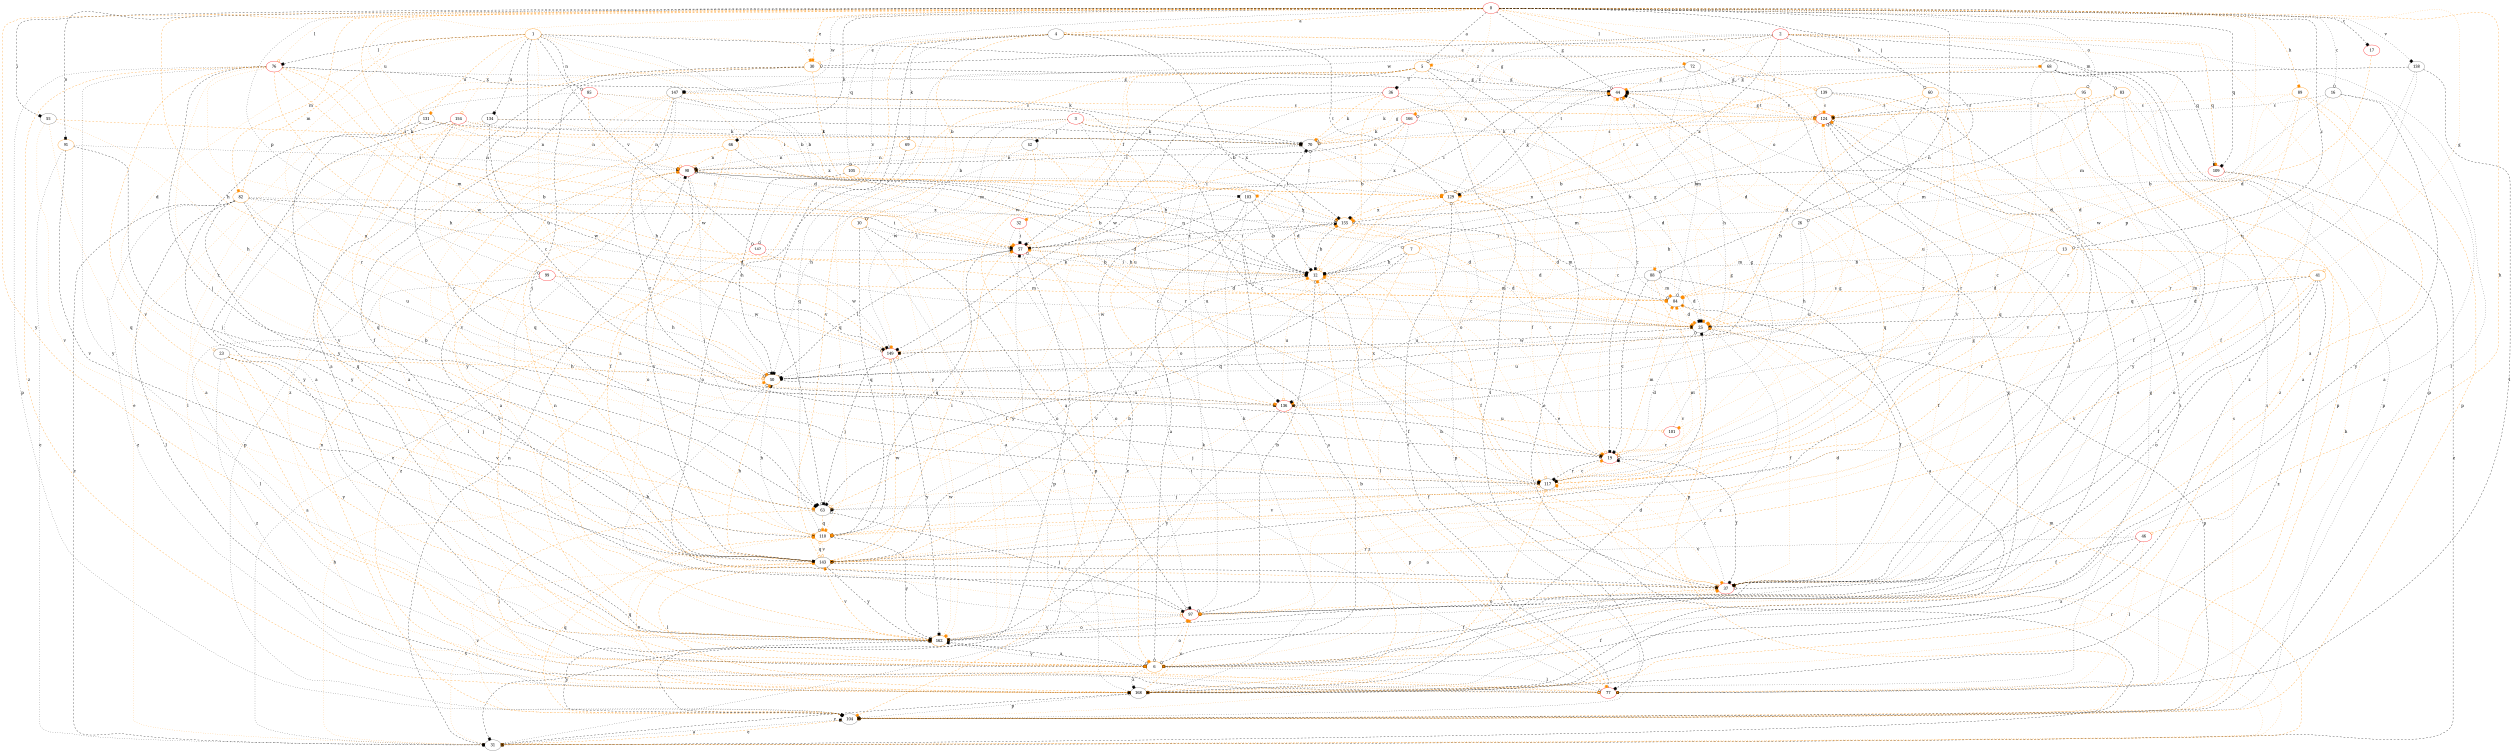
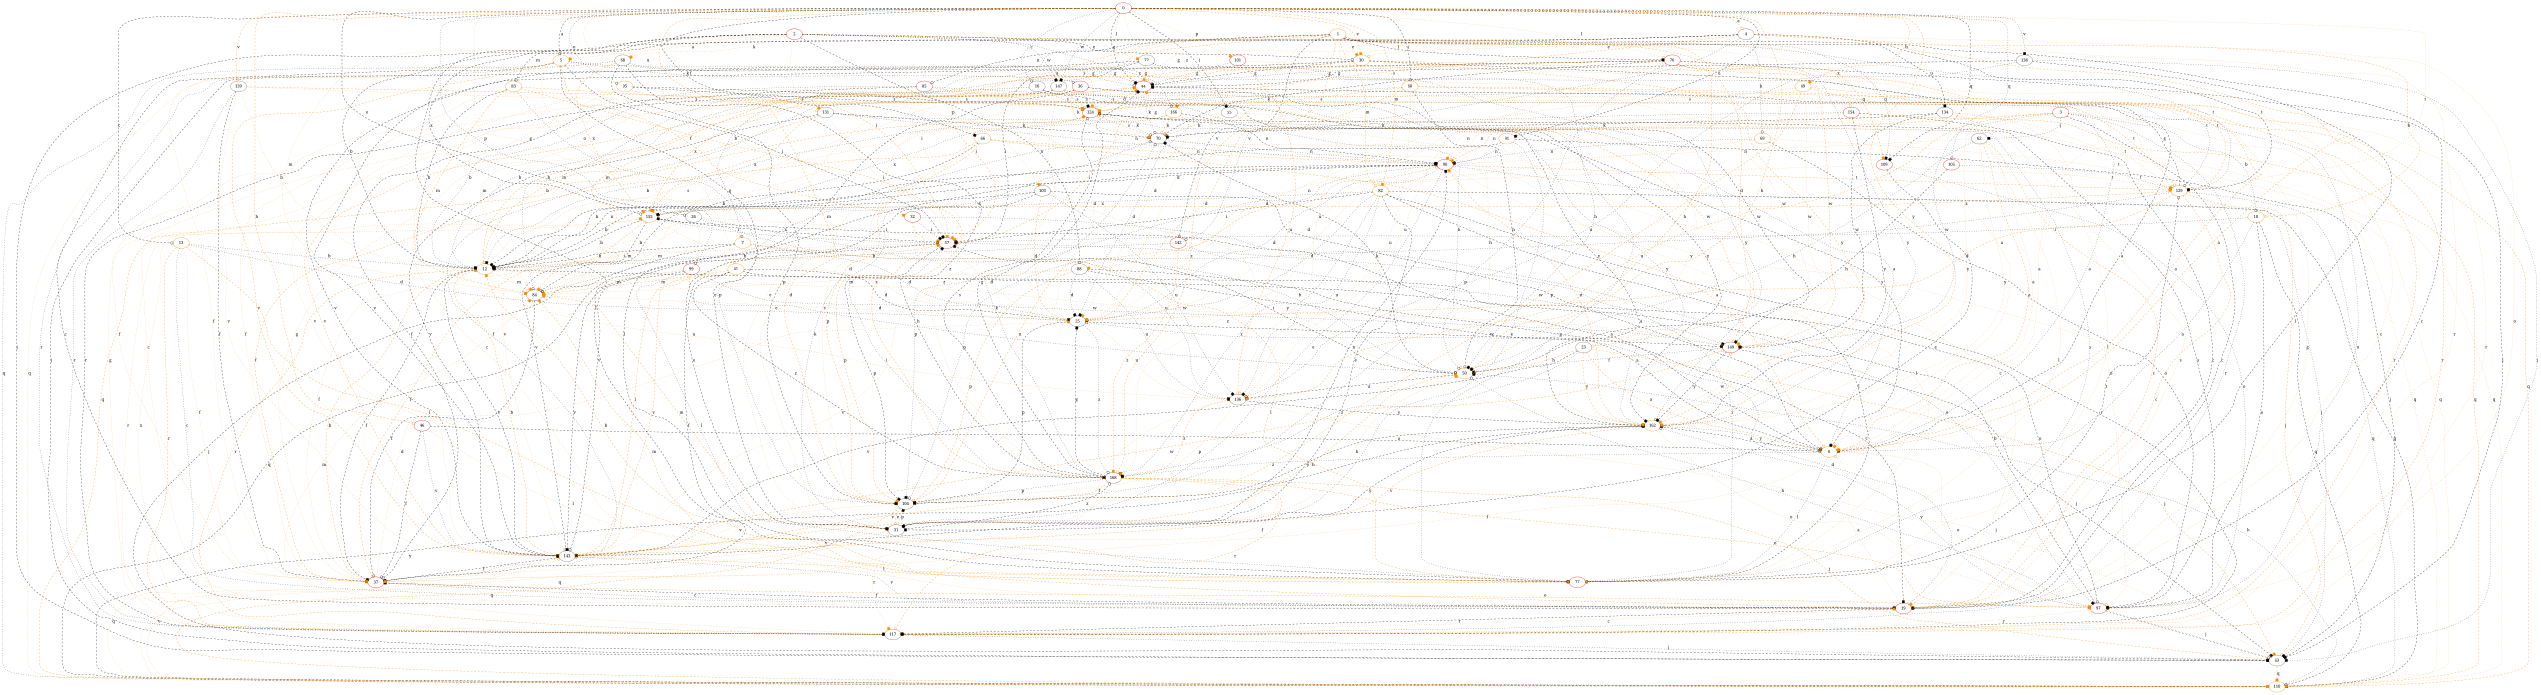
edge "1" -> "124": added, label "s"
node "17": removed
edge "1" -> "109": style dashed -> dotted
edge "5" -> "36": arrowhead box -> odot
node "89": label "89" -> "49"
edge "124" -> "44": label "g" -> "d"
edge "147" -> "155": color black -> darkorange
node "166": color red -> darkorange
edge "3" -> "90": added, label "n"
edge "1" -> "23": style dotted -> dashed
edge "85" -> "103": now "85" -> "12"
node "105": color darkorange -> red
edge "66" -> "104": added, label "p"
edge "82" -> "117": label "b" -> "r"
edge "2" -> "77": style dotted -> dashed
node "136": color red -> gray40
edge "95" -> "104": label "p" -> "d"
edge "76" -> "143": color darkorange -> black
edge "83" -> "37": color black -> darkorange
edge "136" -> "101": reversed
edge "109" -> "168": label "h" -> "z"
edge "25" -> "37": now "13" -> "37"
edge "131" -> "162": style dashed -> dotted
edge "19" -> "143": color darkorange -> black
edge "168" -> "25": label "d" -> "g"
edge "37" -> "97": arrowhead box -> odot
edge "76" -> "168": now "1" -> "168"
edge "31" -> "104": label "a" -> "p"
